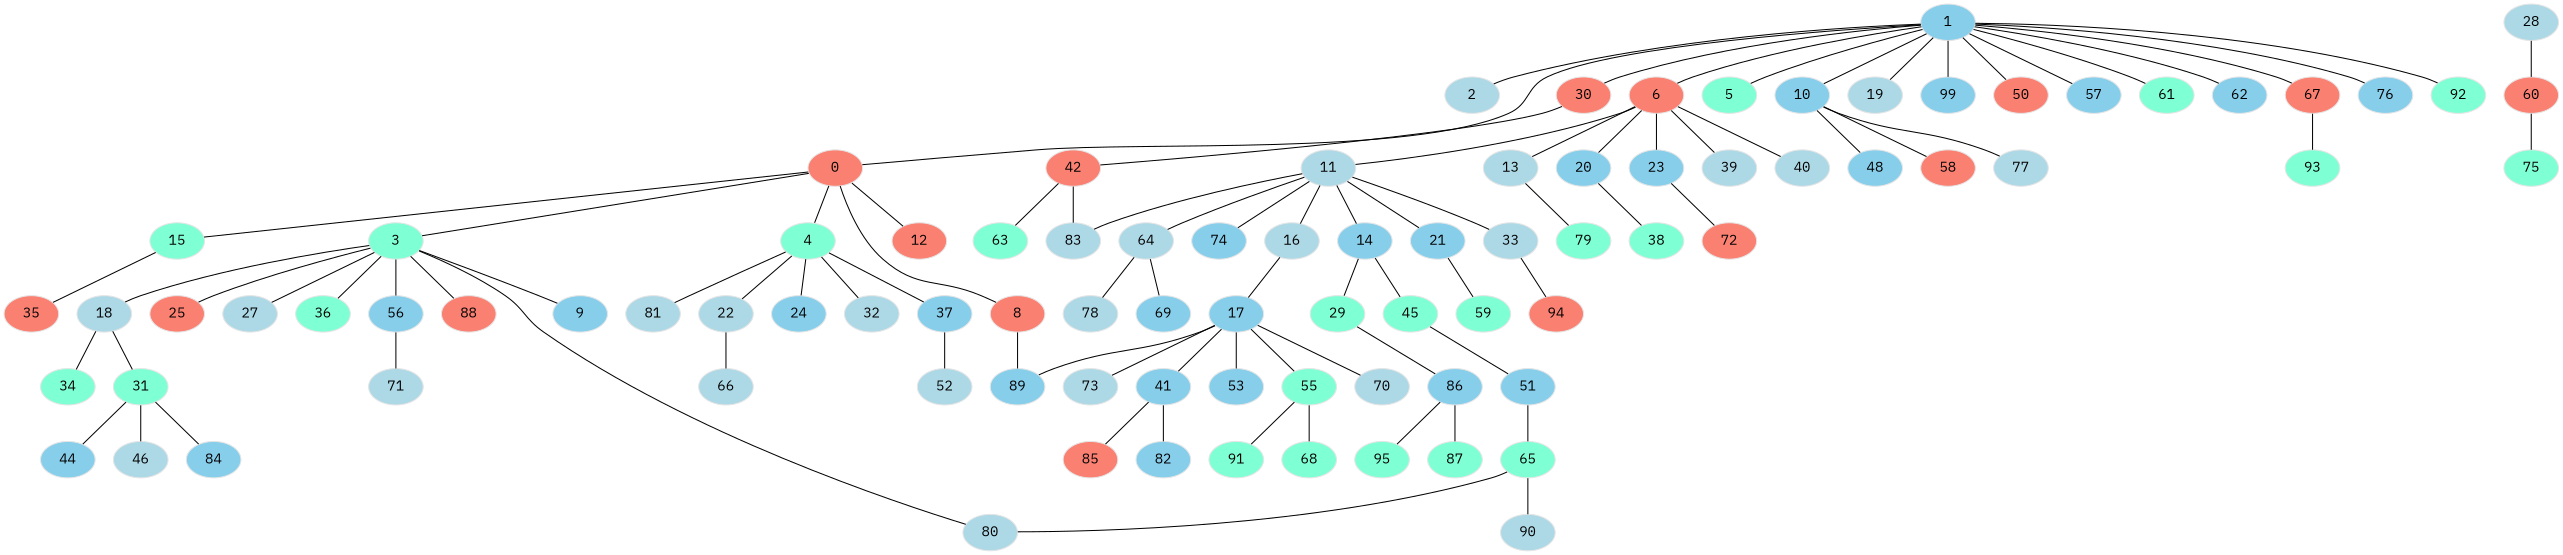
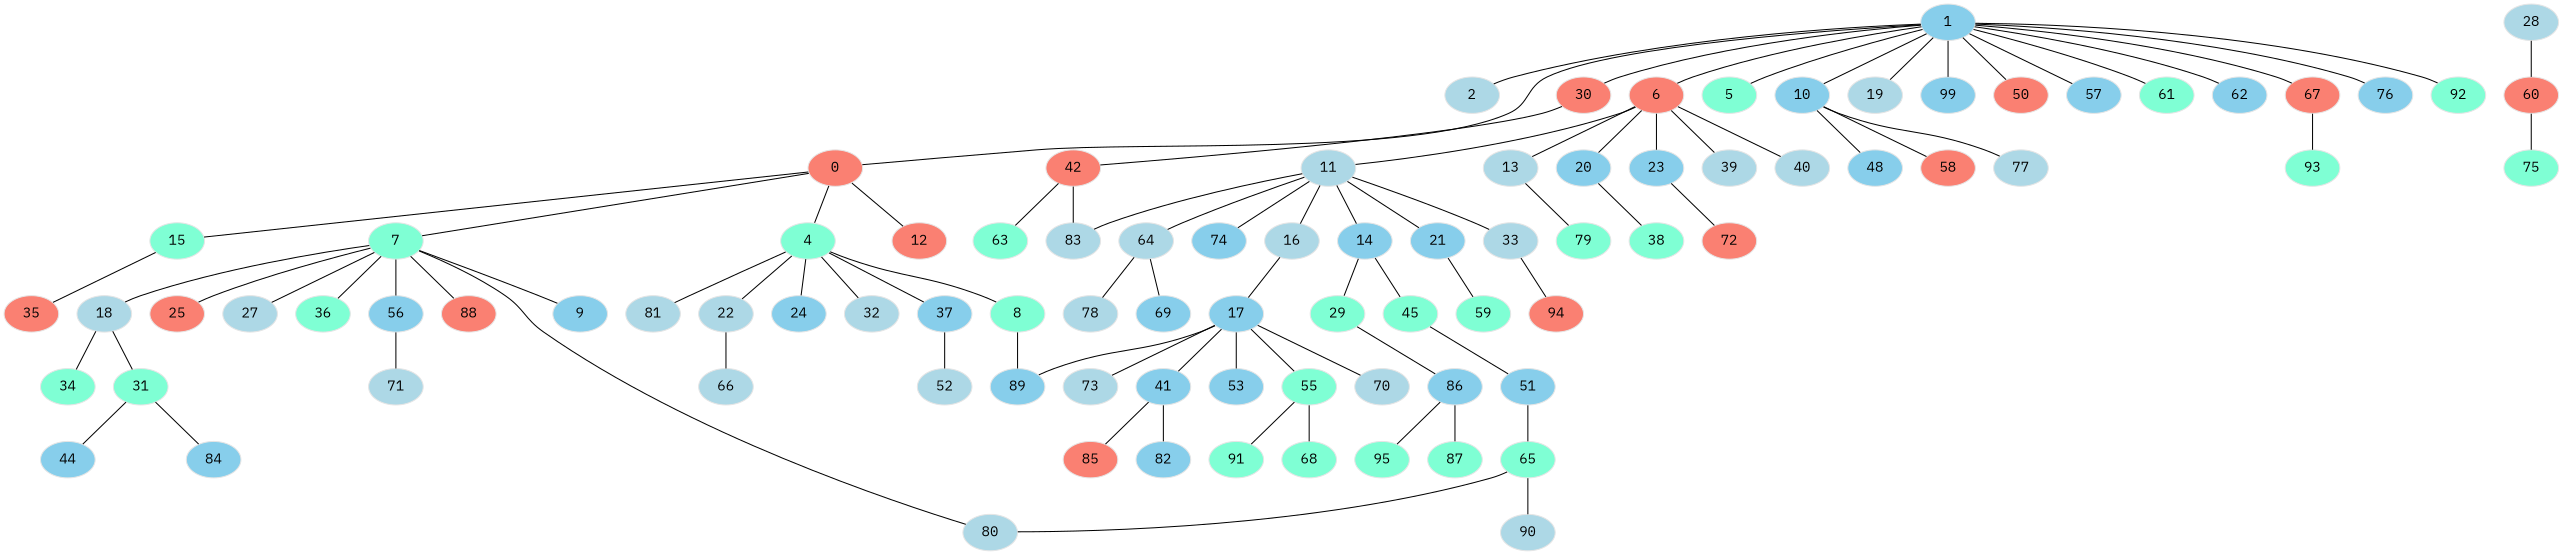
node "3": label "3" -> "7"
edge "0" -- "8": now "4" -- "8"
node "8": fillcolor salmon -> aquamarine
node "46": removed
